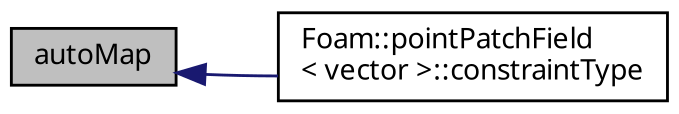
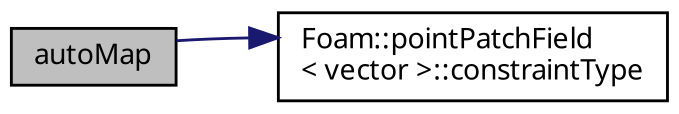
edge "Foam::pointPatchField < vector >::constraintType" -> "autoMap": reversed
